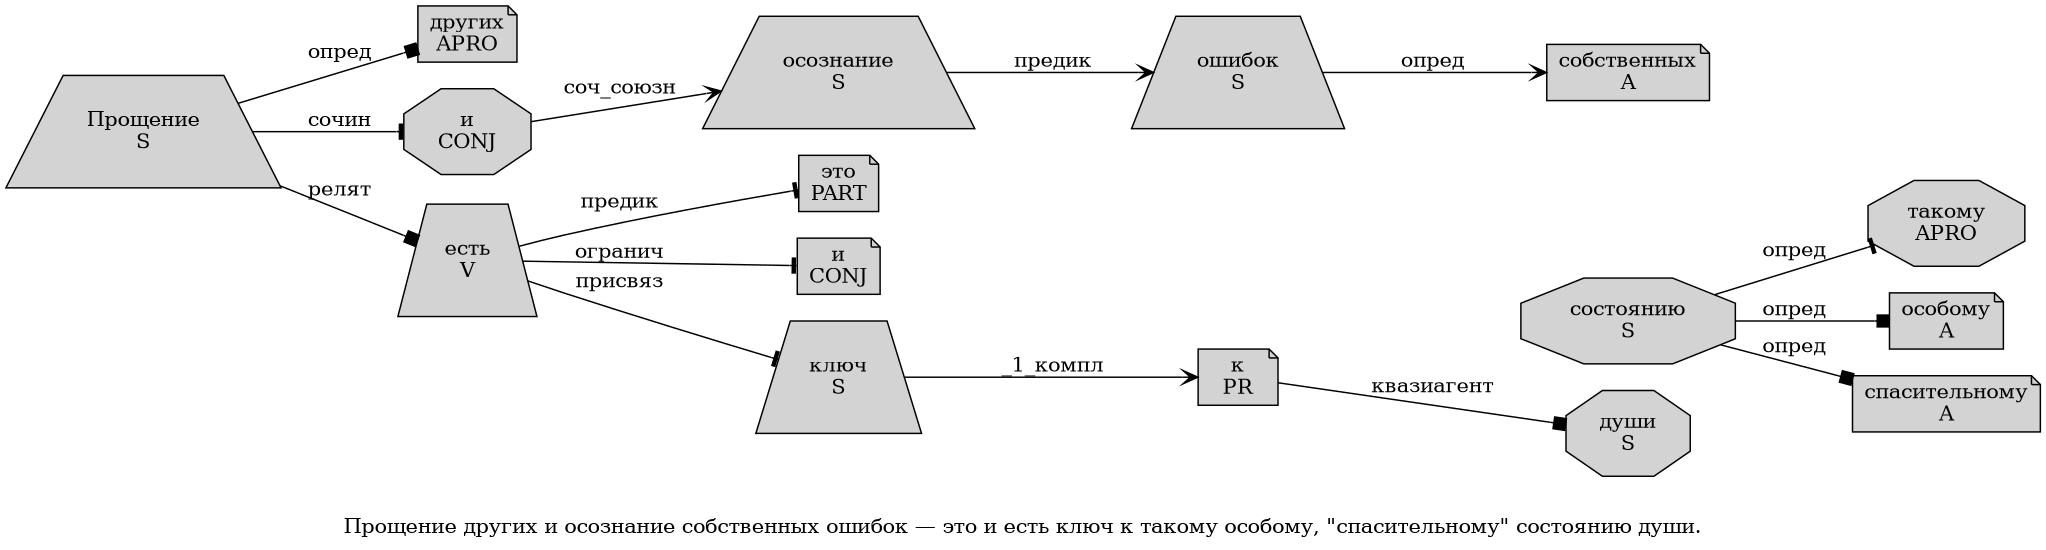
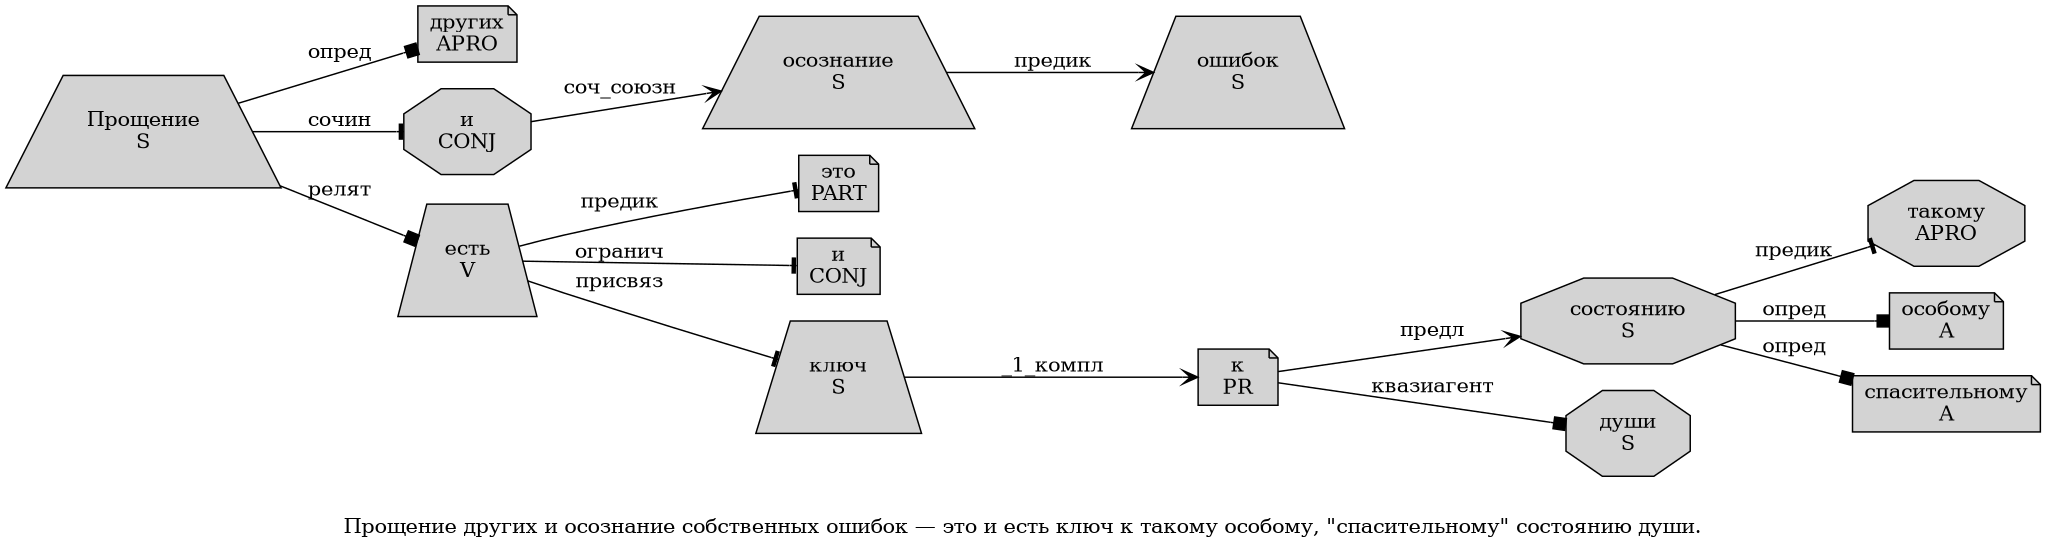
node "собственных A": removed
edge "состоянию S" -> "такому APRO": label "опред" -> "предик"
edge "к PR" -> "состоянию S": added, label "предл"
